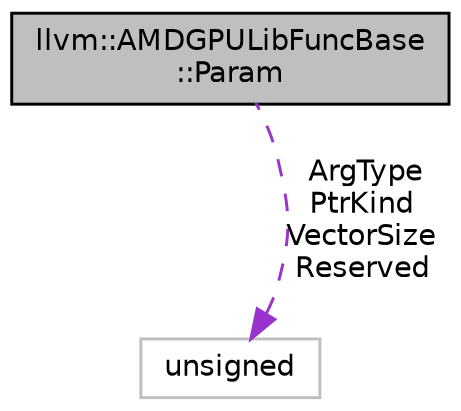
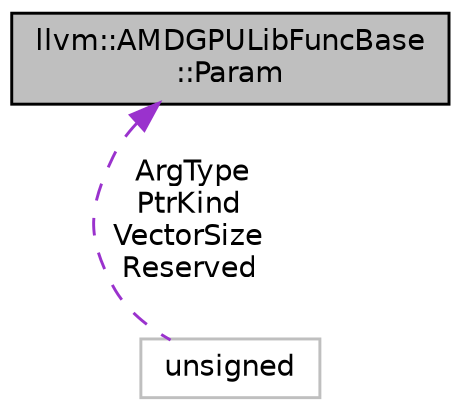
edge "llvm::AMDGPULibFuncBase ::Param" -> "unsigned": reversed
